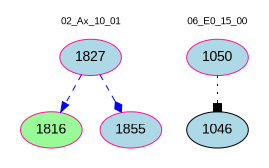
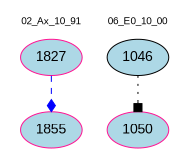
cluster "02_Ax_10_01": label "02_Ax_10_01" -> "02_Ax_10_91"
cluster "06_E0_15_00": label "06_E0_15_00" -> "06_E0_10_00"
edge "1050" -> "1046": reversed
node "1816": removed
